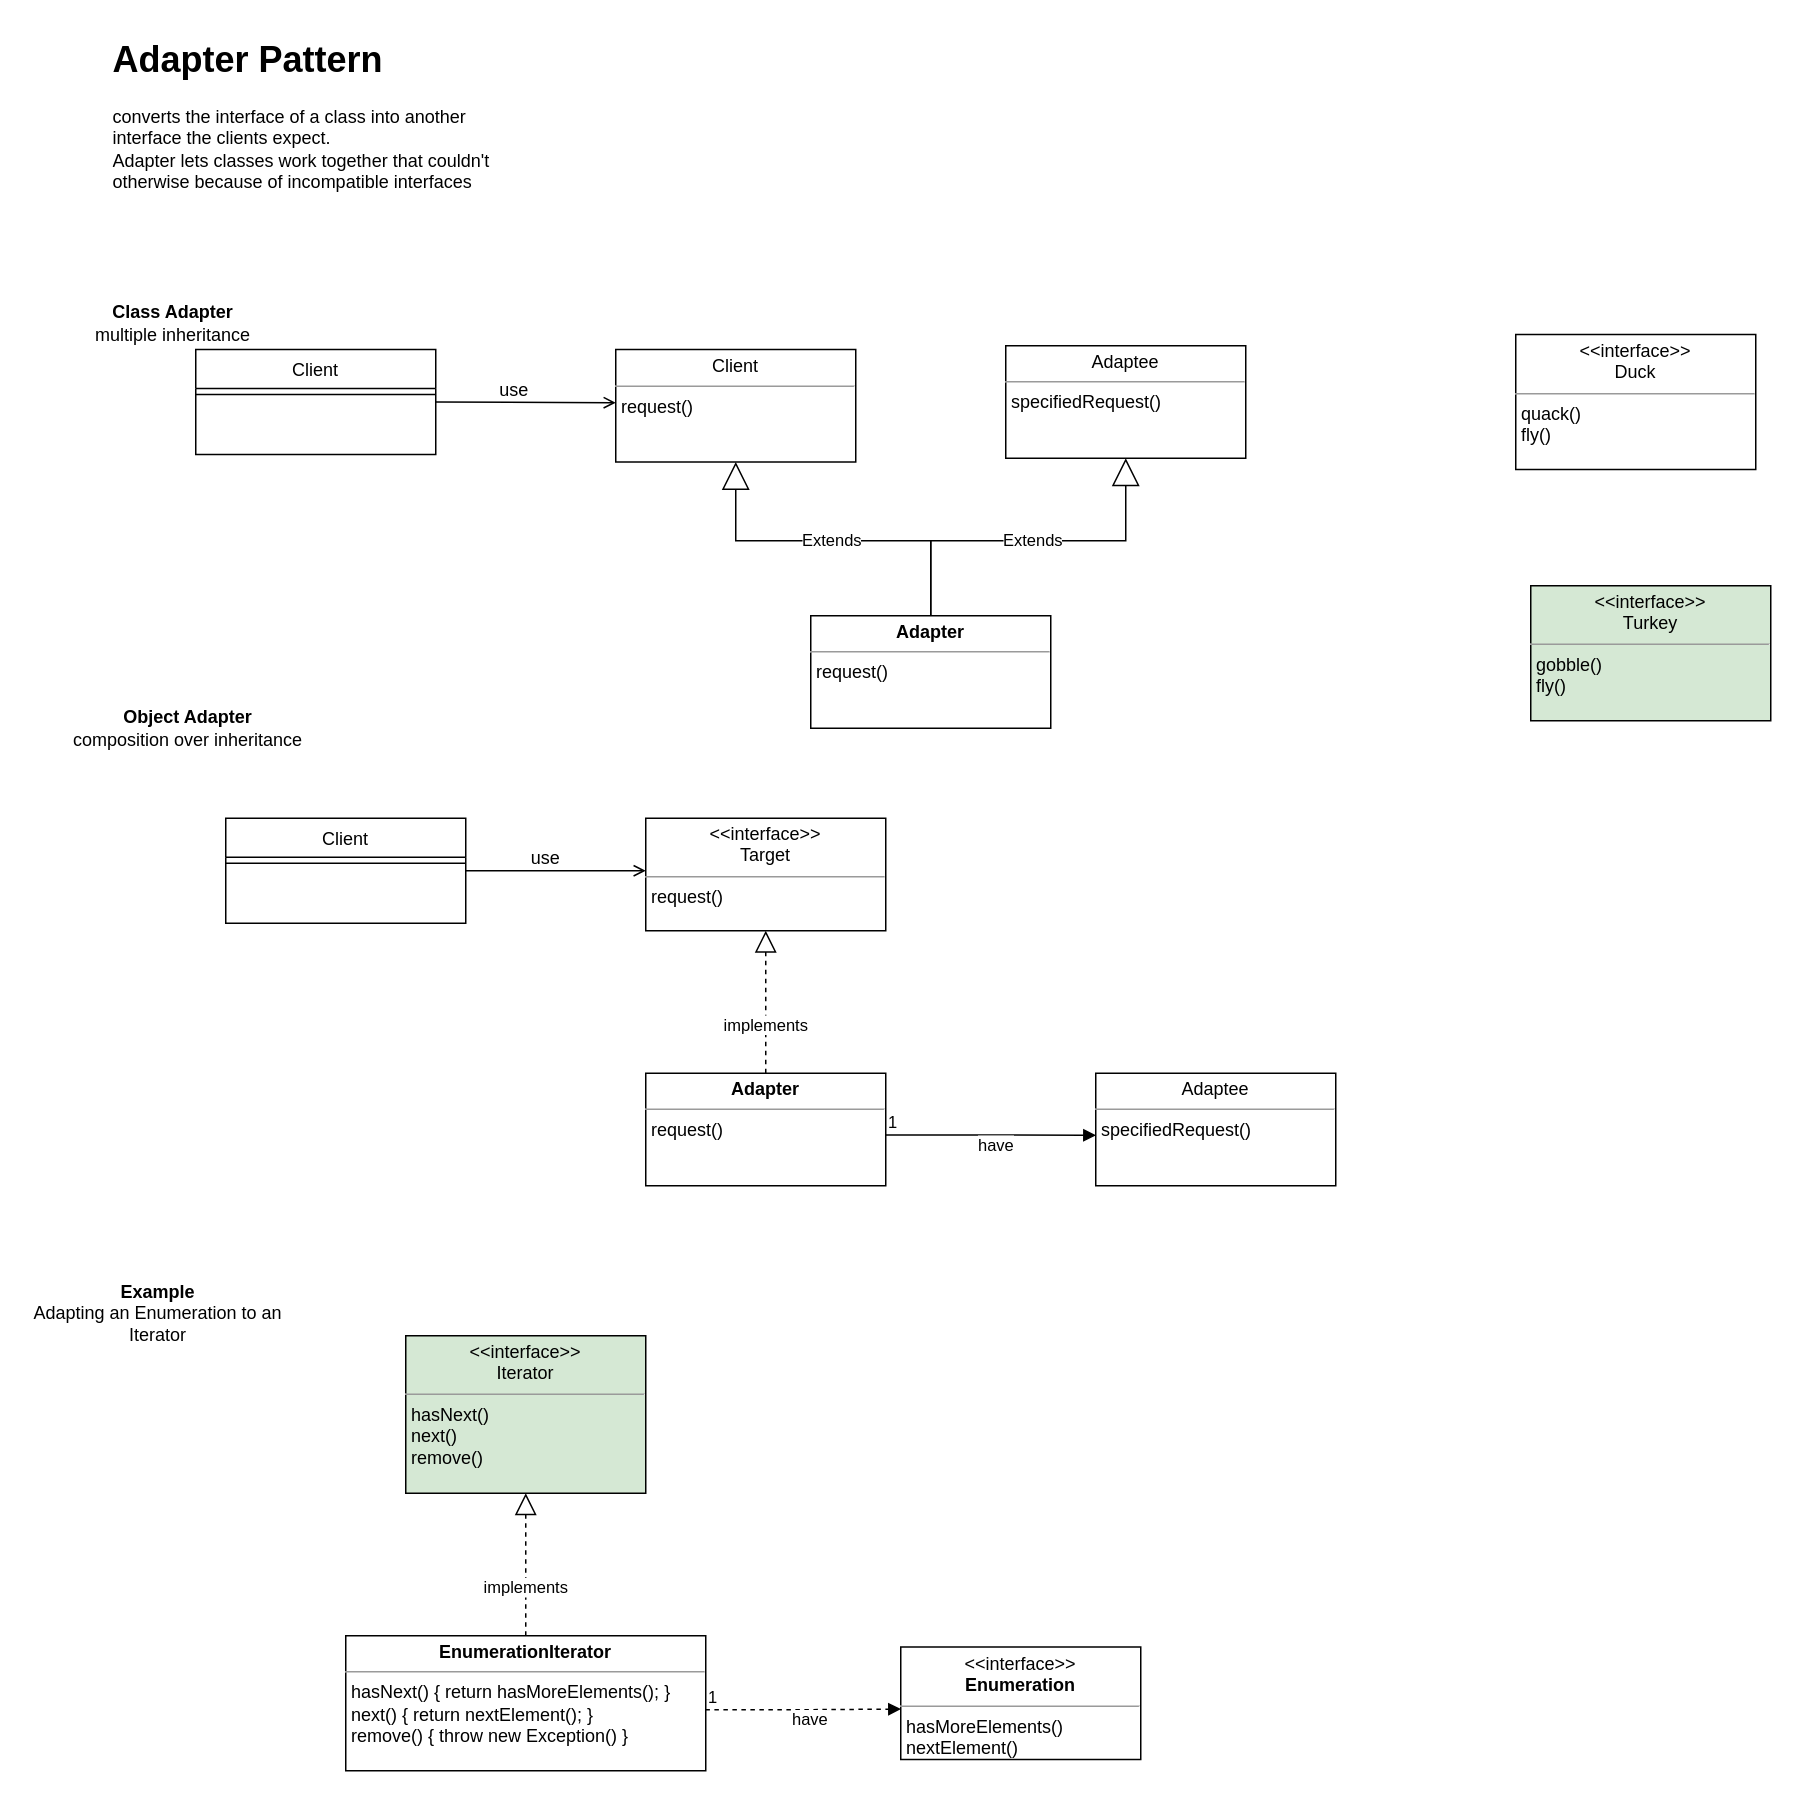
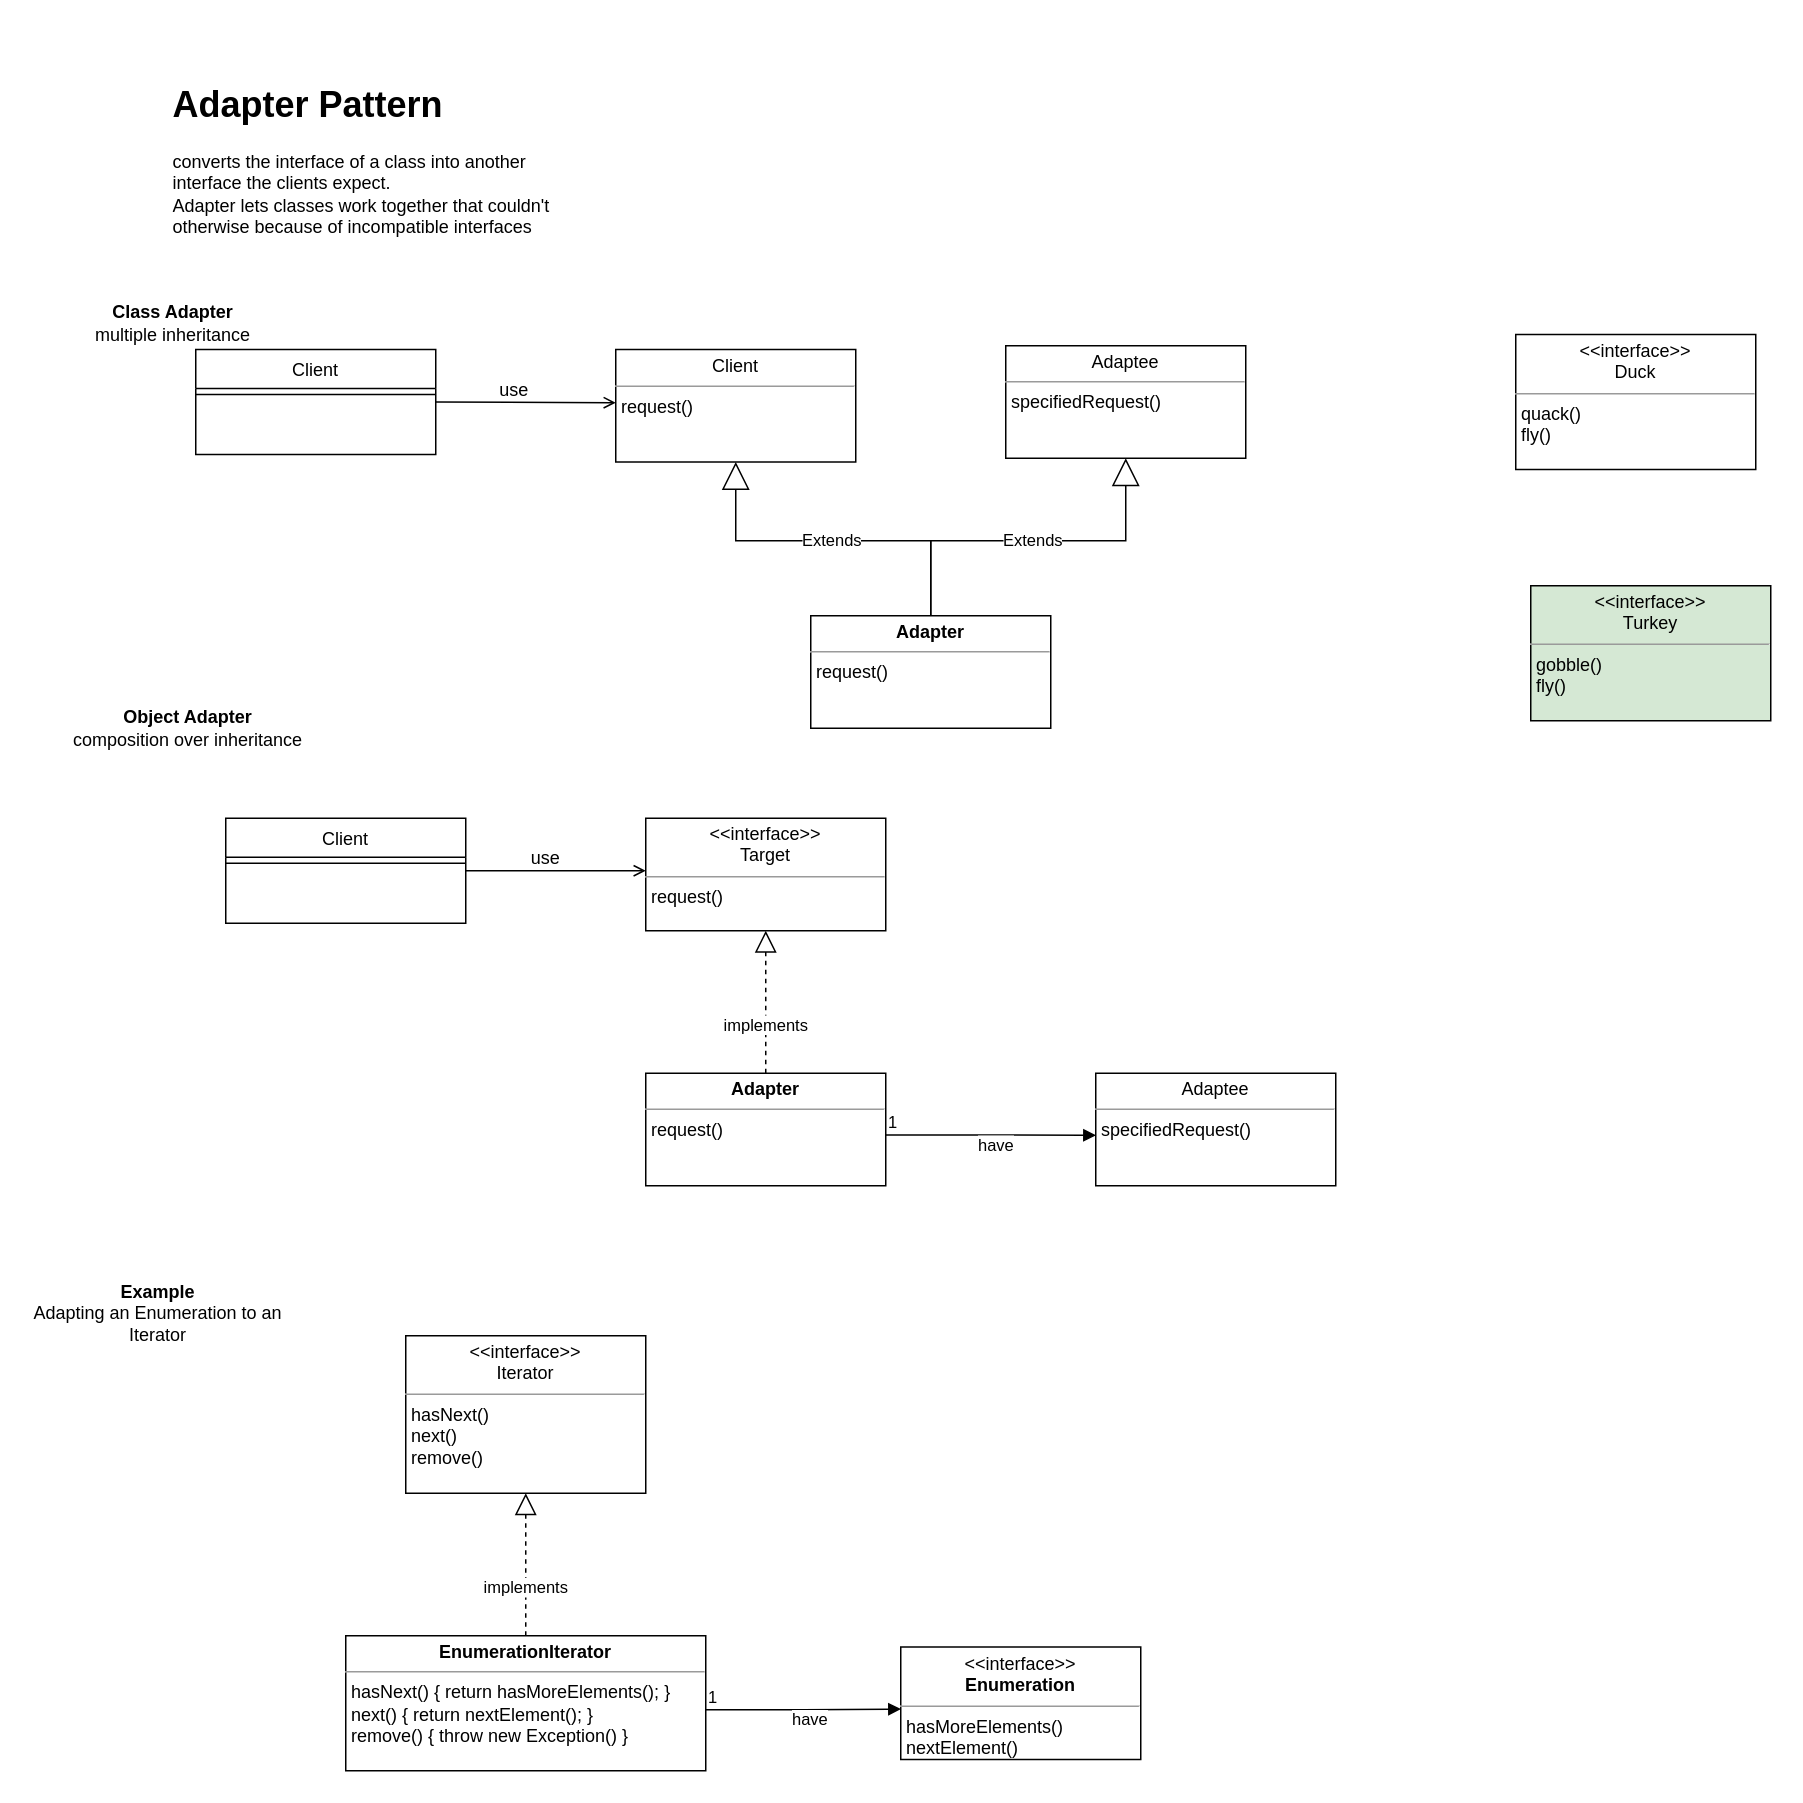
node "Adapter Patternconverts the interface of a class into another interface the clients expect. Adapter lets classes work together that couldn't otherwise because of incompatible interfaces": moved (301, 121) -> (361, 166)
node "<<interface>>Iterator hasNext() next() remove()": fillcolor #d5e8d4 -> #ffffff
edge "EnumerationIterator hasNext() { return hasMoreElements(); } next() { return nextElement(); }remove() { throw new Exception() }" -> "<<interface>>Enumeration hasMoreElements() nextElement()": style dashed -> solid
